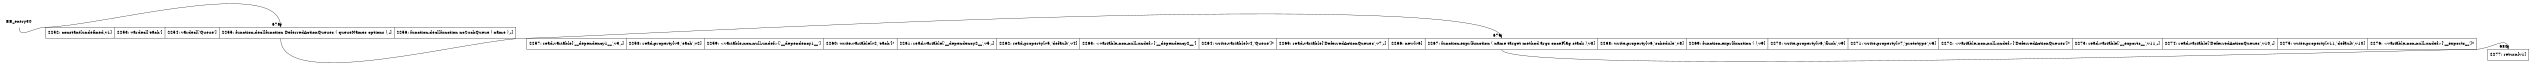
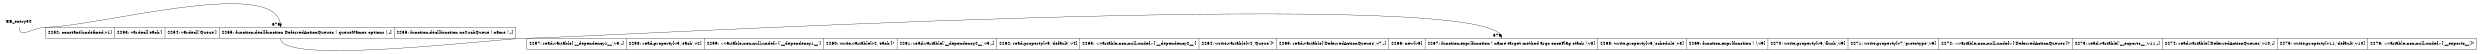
node "2277: return[v1]": removed
